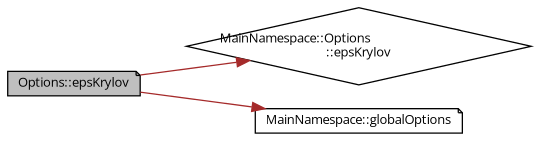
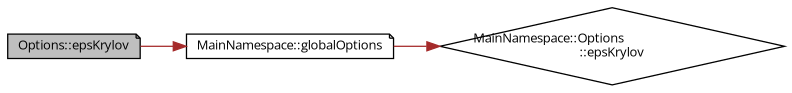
edge "Options::epsKrylov" -> "MainNamespace::Options ::epsKrylov": now "MainNamespace::globalOptions" -> "MainNamespace::Options ::epsKrylov"
